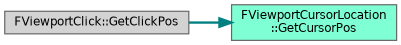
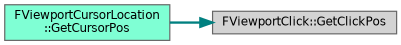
edge "FViewportClick::GetClickPos" -> "FViewportCursorLocation ::GetCursorPos": reversed
